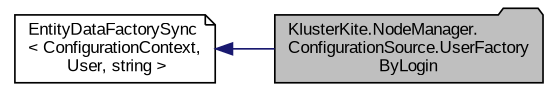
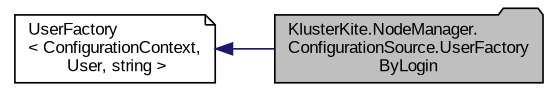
node "EntityDataFactorySync < ConfigurationContext, User, string >": label "EntityDataFactorySync < ConfigurationContext, User, string >" -> "UserFactory < ConfigurationContext, User, string >"
